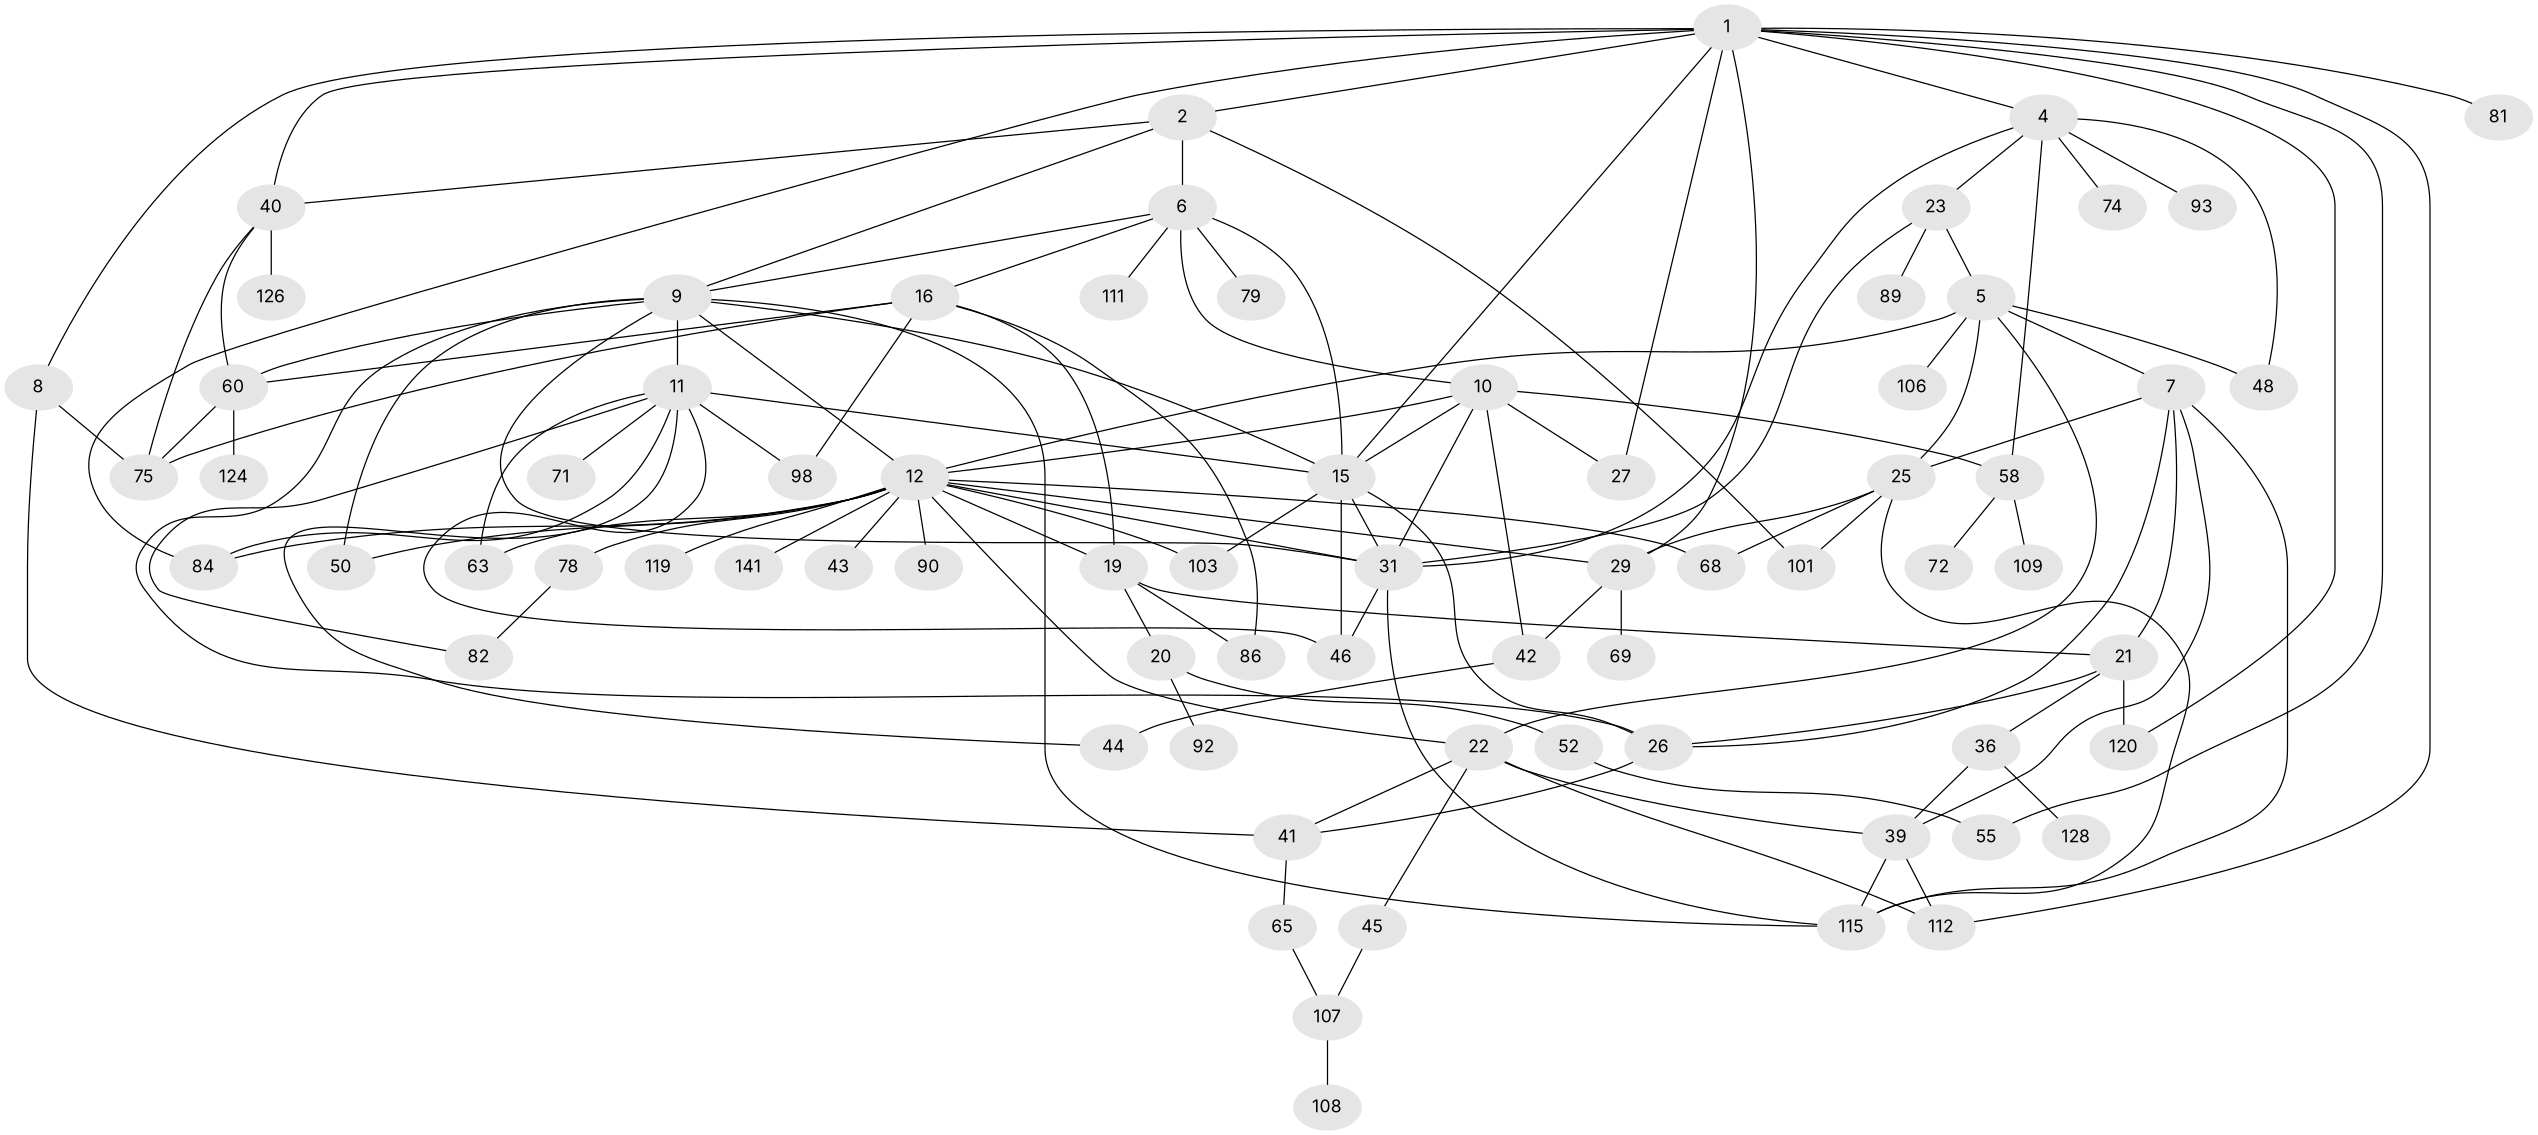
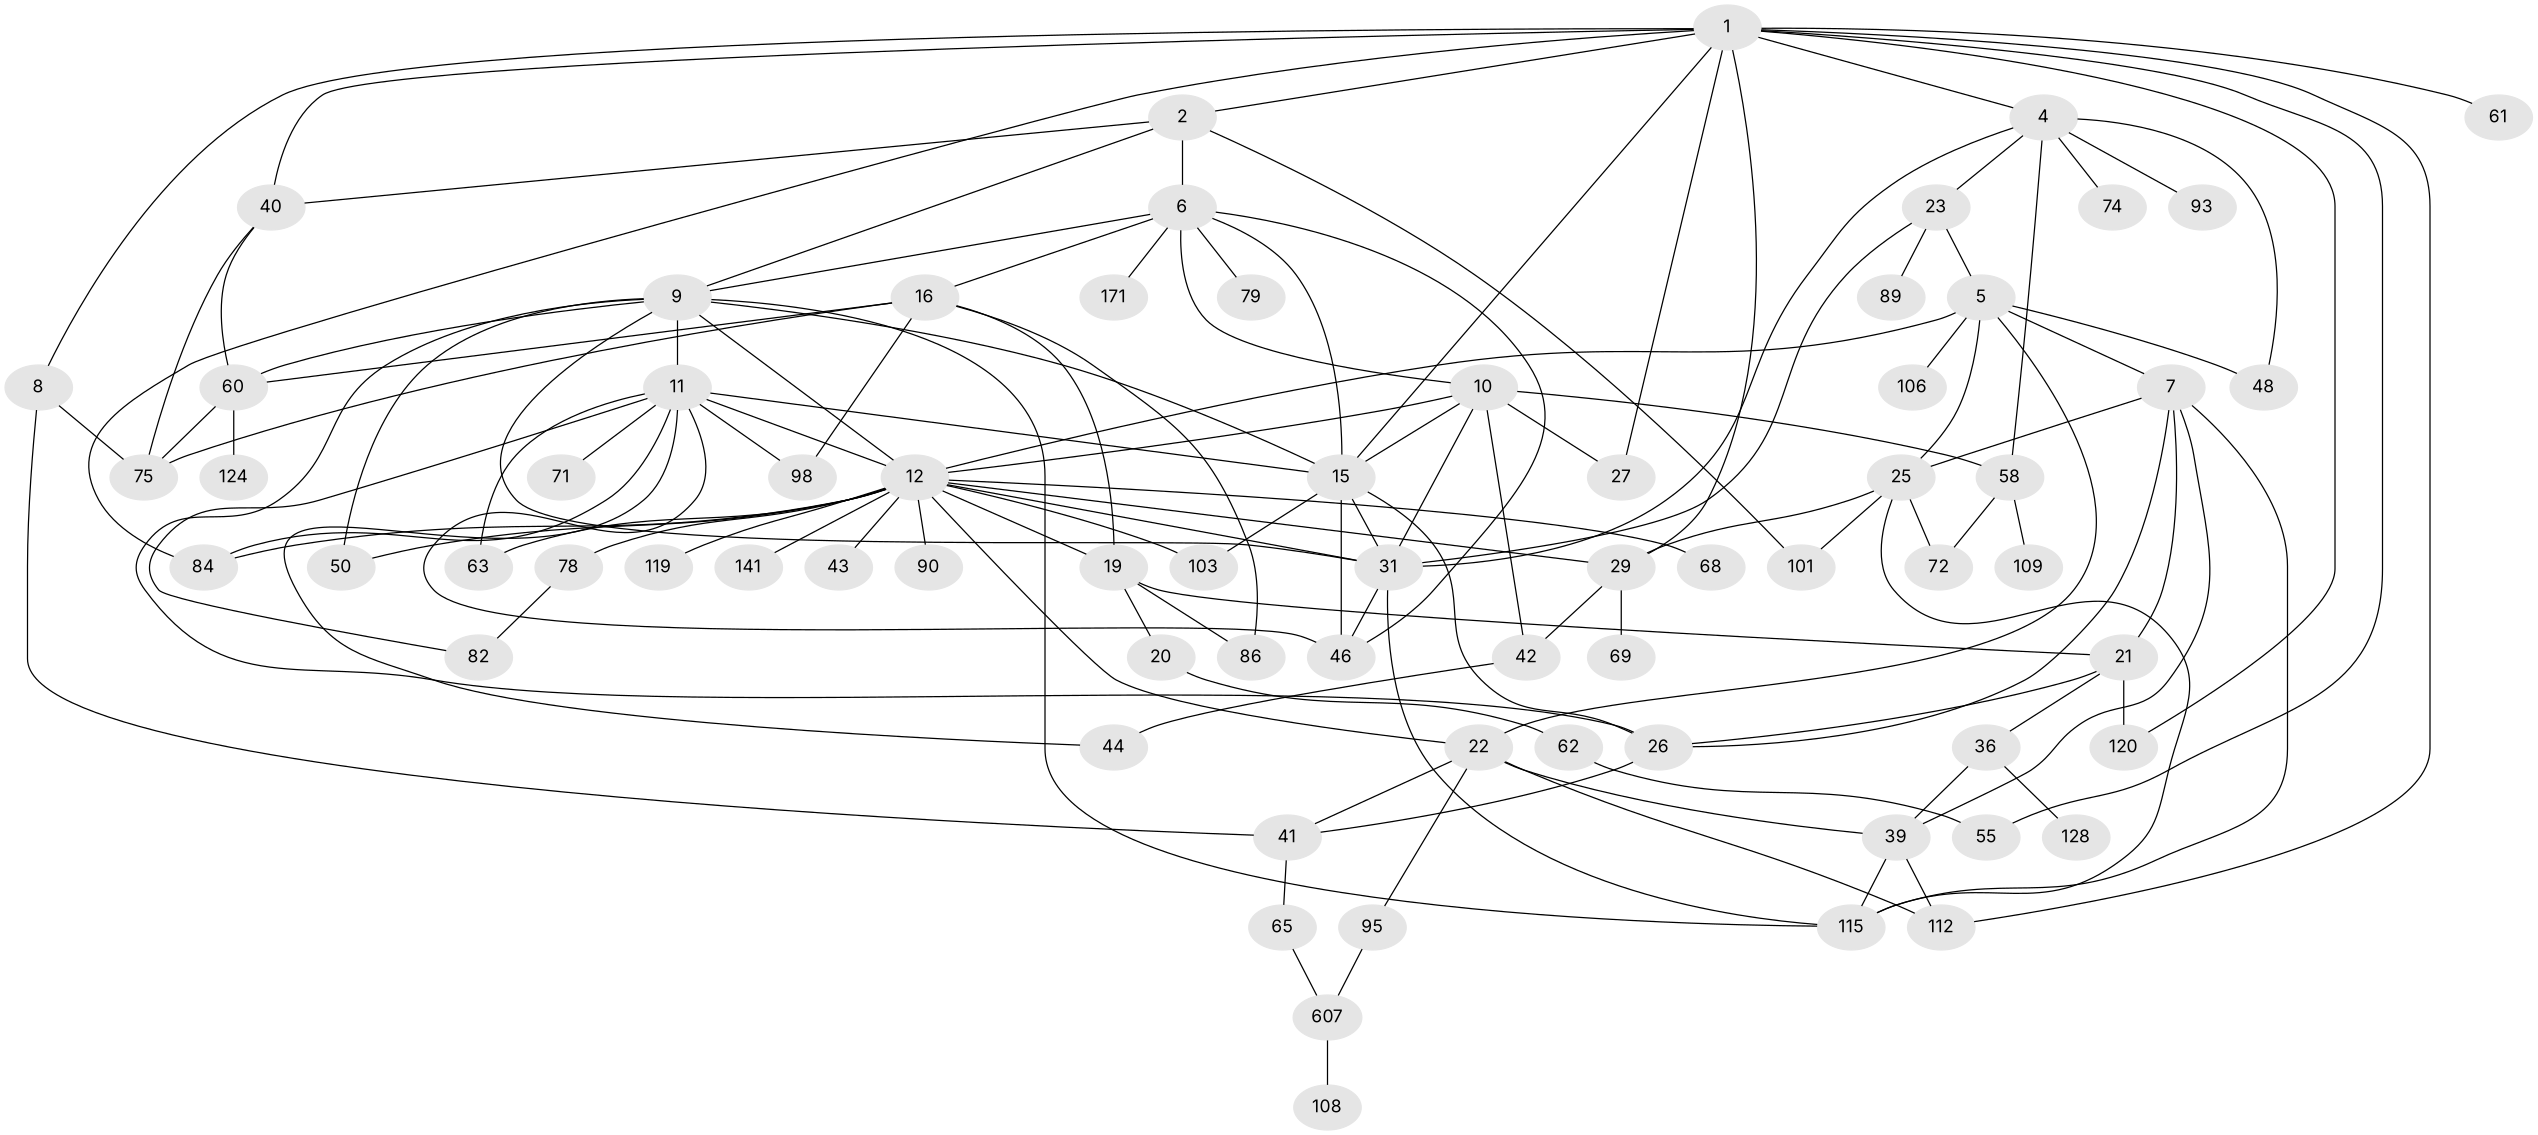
node "81": label "81" -> "61"
node "126": removed
node "111": label "111" -> "171"
edge "6" -- "46": added
edge "11" -- "12": added
edge "25" -- "68": now "25" -- "72"
node "92": removed
node "52": label "52" -> "62"
node "45": label "45" -> "95"
node "107": label "107" -> "607"
